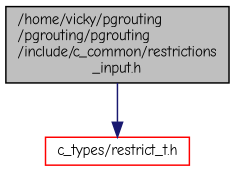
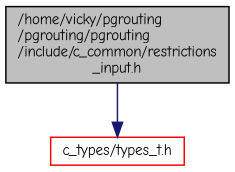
node "c_types/restrict_t.h": label "c_types/restrict_t.h" -> "c_types/types_t.h"
